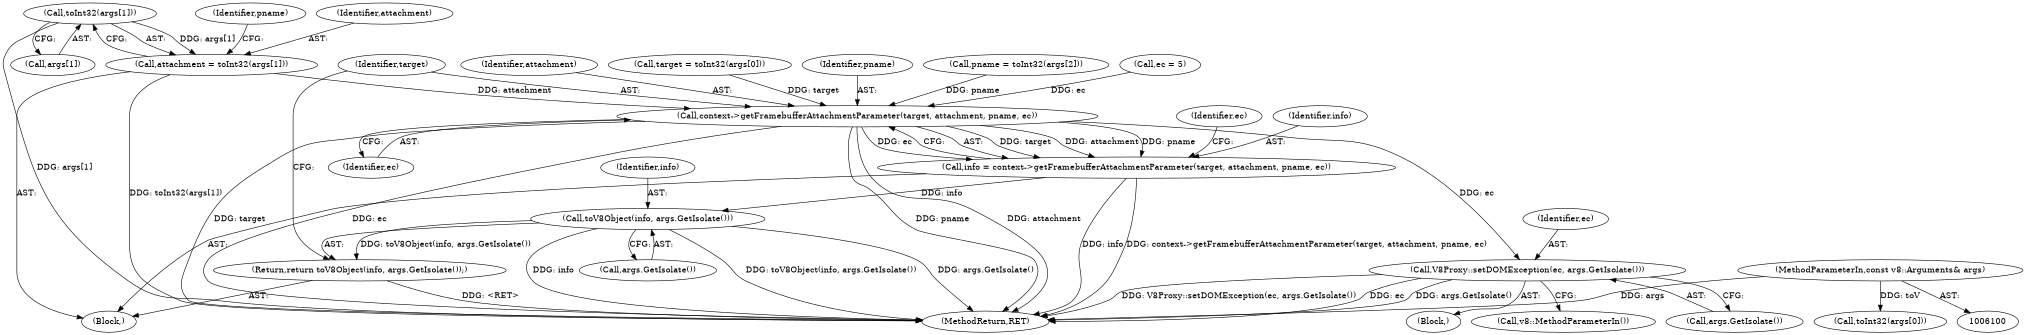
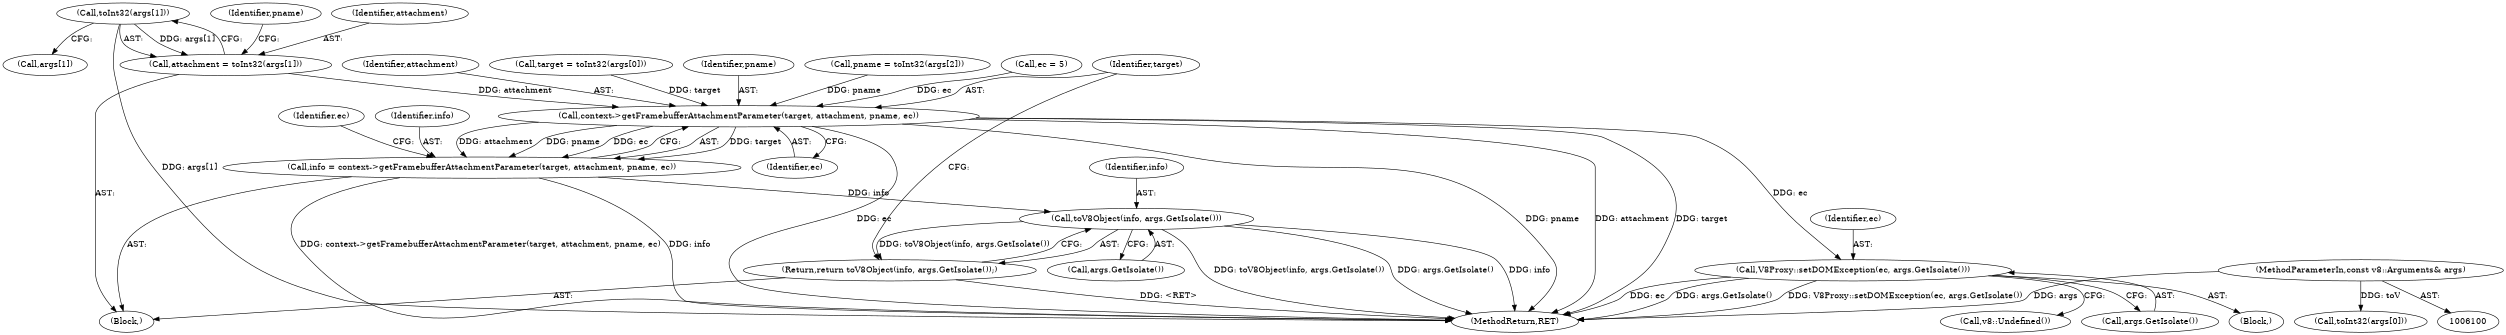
edge "(Call,args[1])" -> "(Call,toInt32(args[1]))": removed, label "AST:"
edge "(Return,return toV8Object(info, args.GetIsolate());)" -> "(Call,toV8Object(info, args.GetIsolate()))": added, label "CFG:"
edge "(Call,attachment = toInt32(args[1]))" -> "(MethodReturn,RET)": removed, label "DDG: toInt32(args[1])"
node "(Call,v8::MethodParameterIn())": label "(Call,v8::MethodParameterIn())" -> "(Call,v8::Undefined())"
